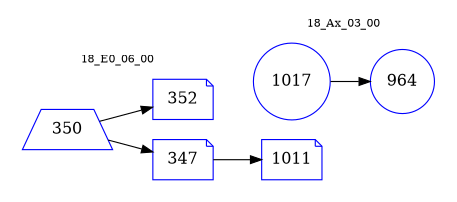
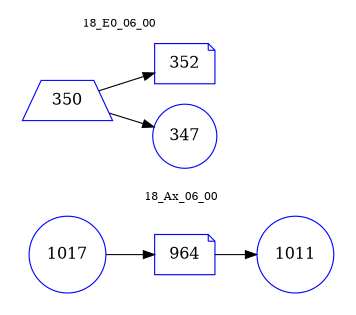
cluster "18_Ax_03_00": label "18_Ax_03_00" -> "18_Ax_06_00"
node "964": shape circle -> note
node "347": shape note -> circle
edge "347" -> "1011": now "964" -> "1011"
node "1011": shape note -> circle
